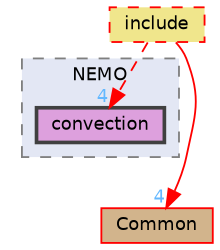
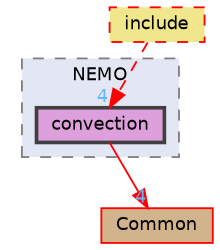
edge "include" -> "Common": now "convection" -> "Common"
